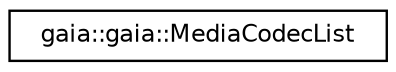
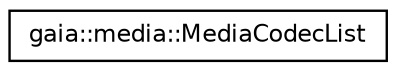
node "gaia::gaia::MediaCodecList": label "gaia::gaia::MediaCodecList" -> "gaia::media::MediaCodecList"
